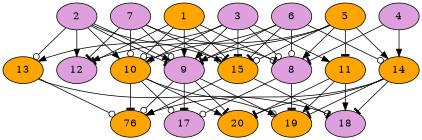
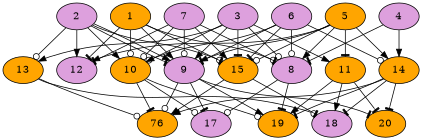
edge "10" -> "20": removed
